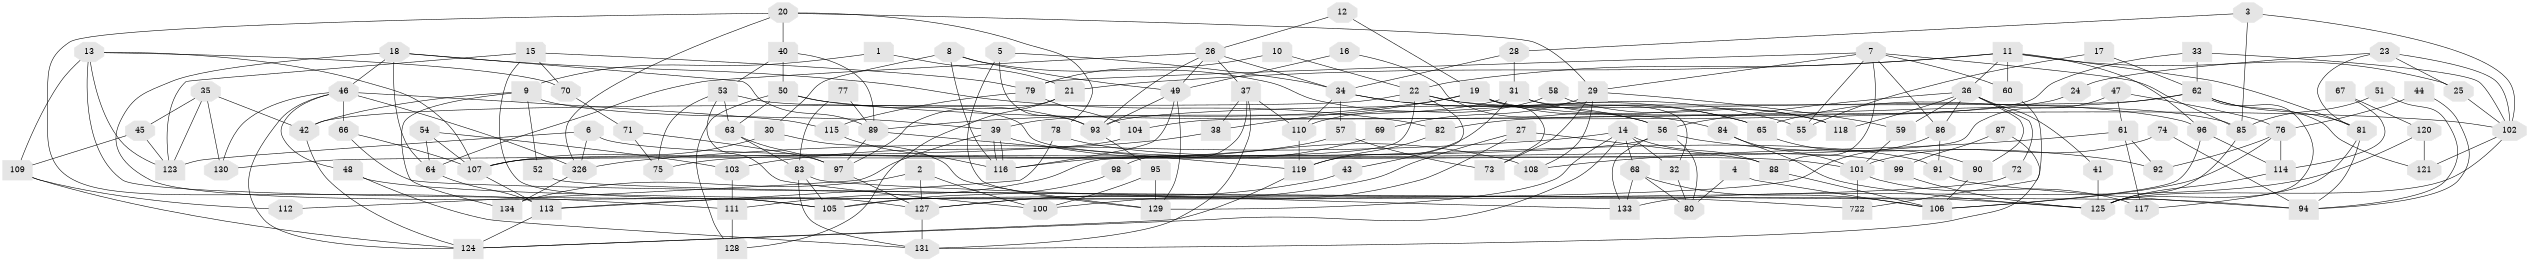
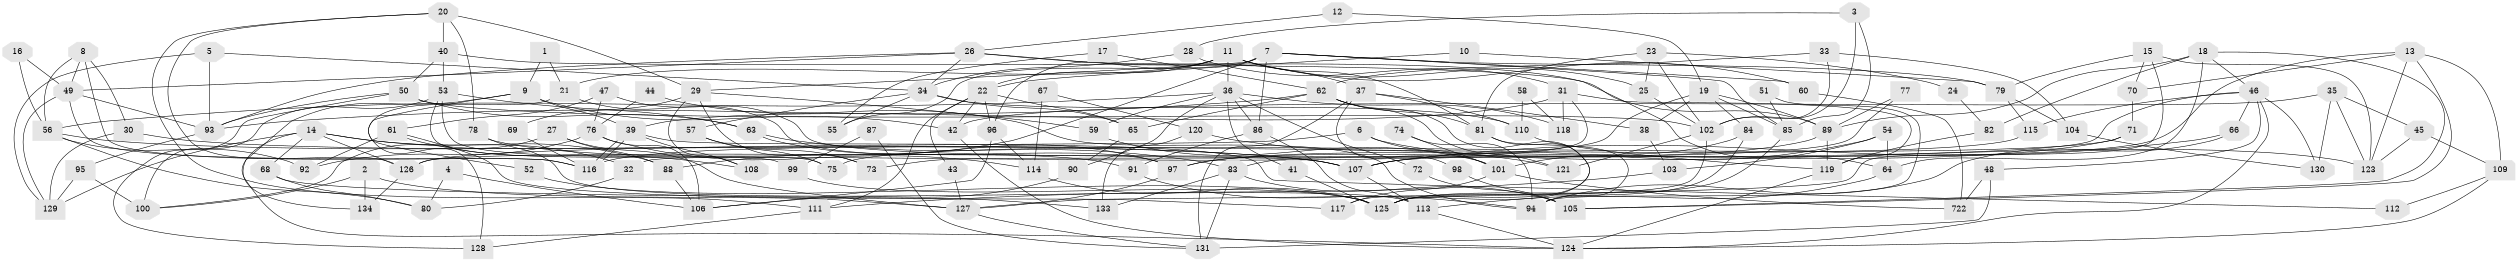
edge "56" -- "133": removed
node "326": label "326" -> "126"
edge "68" -- "106": removed
